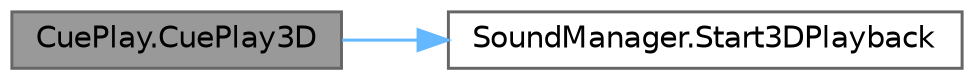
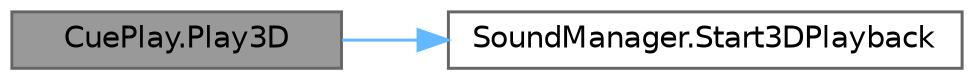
node "CuePlay.CuePlay3D": label "CuePlay.CuePlay3D" -> "CuePlay.Play3D"
